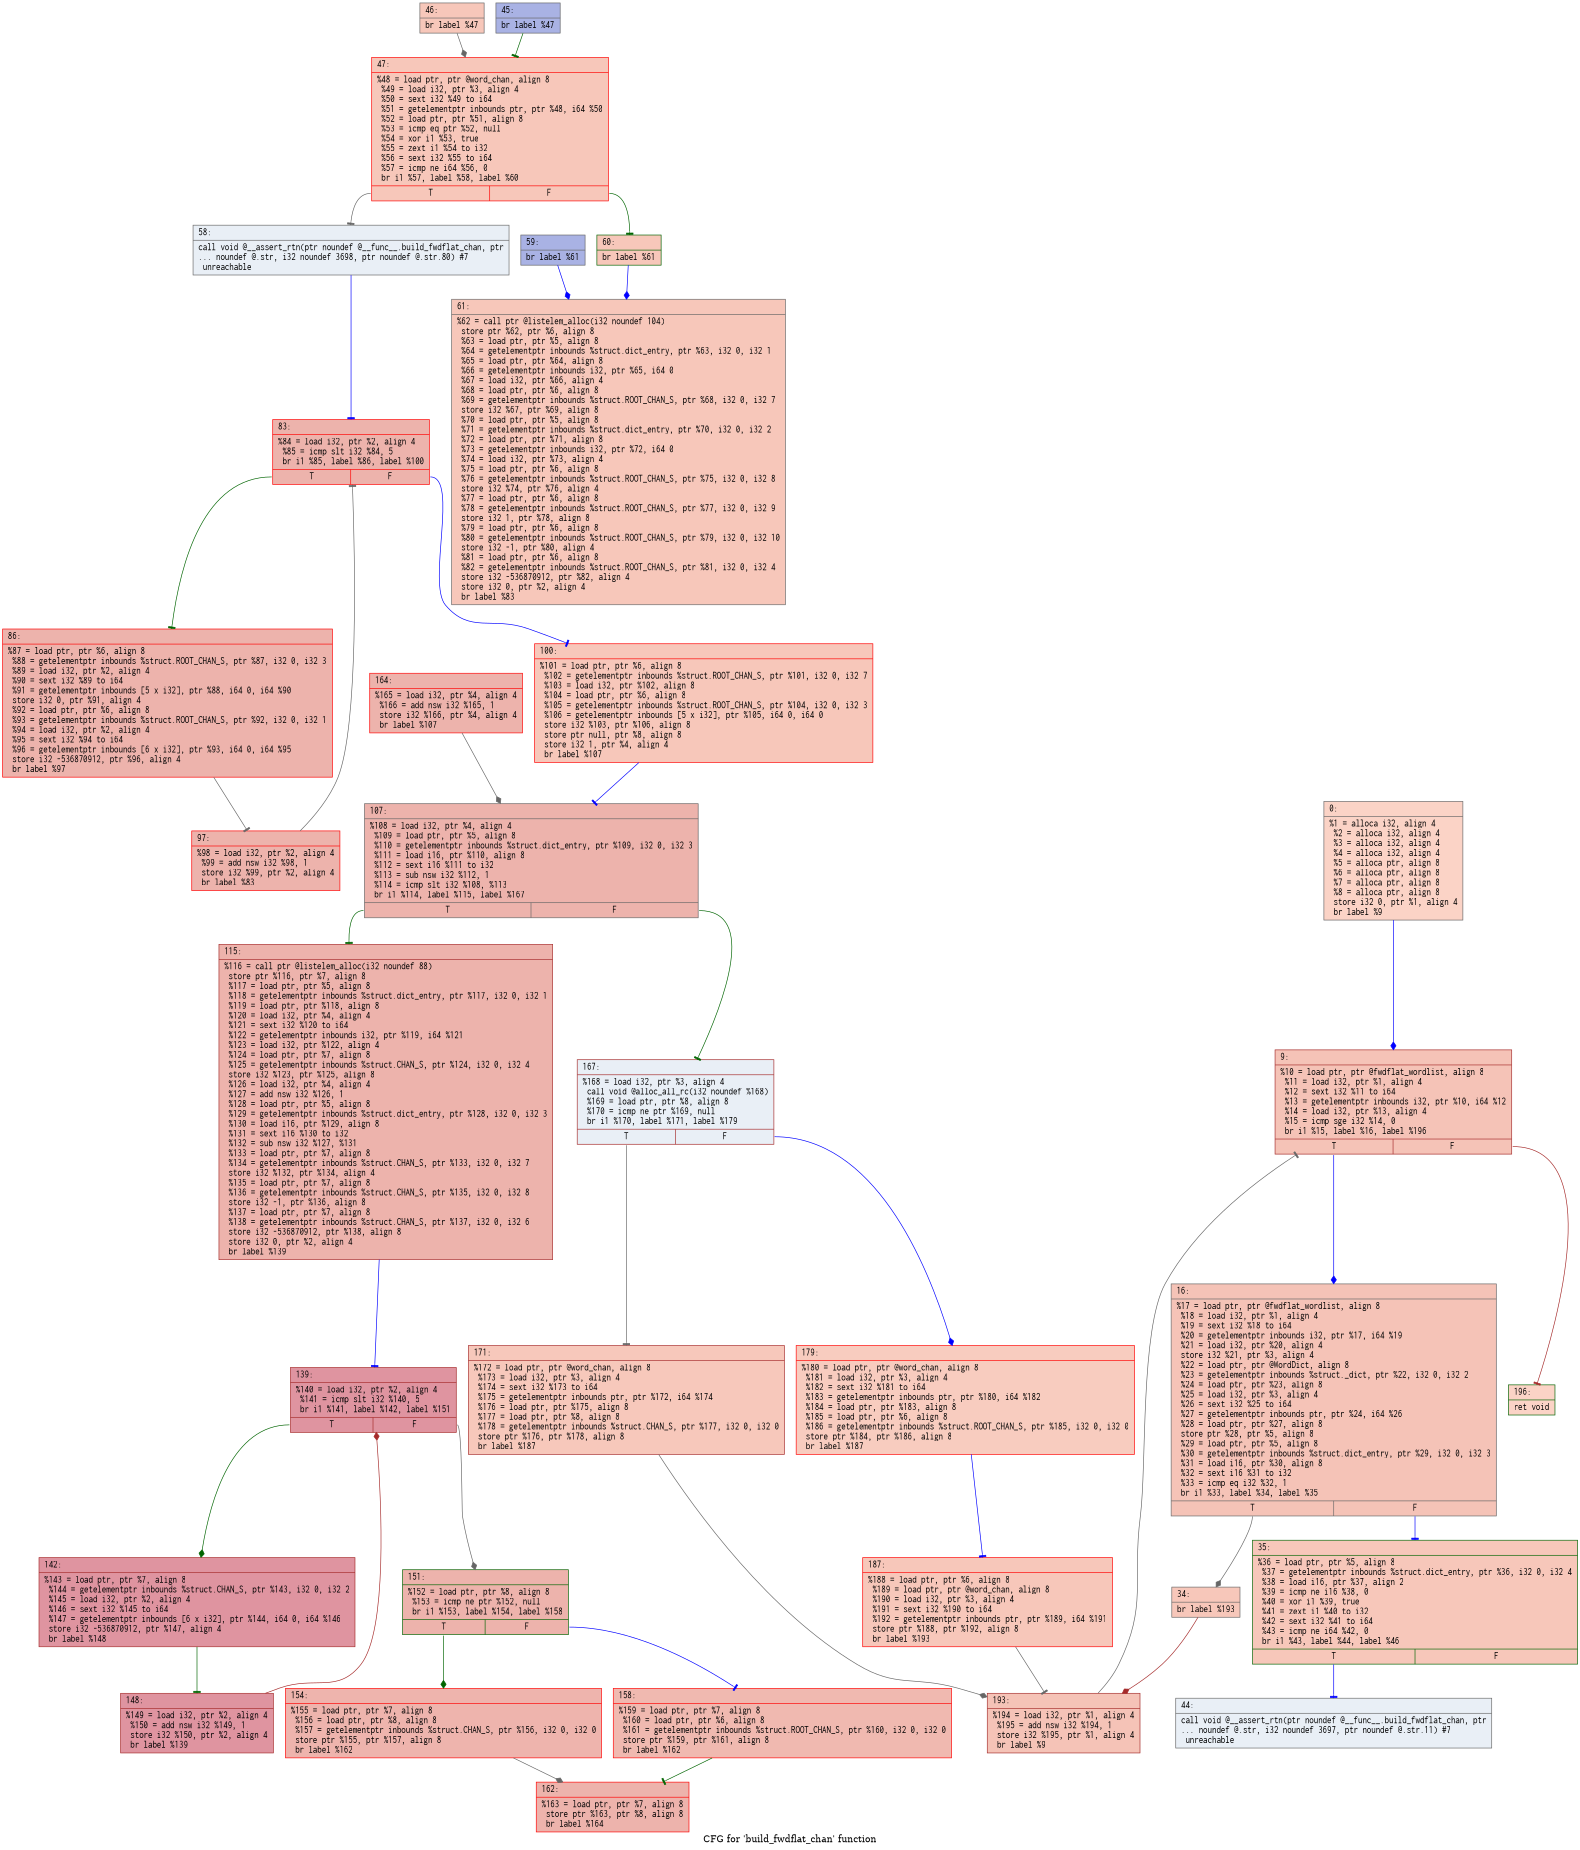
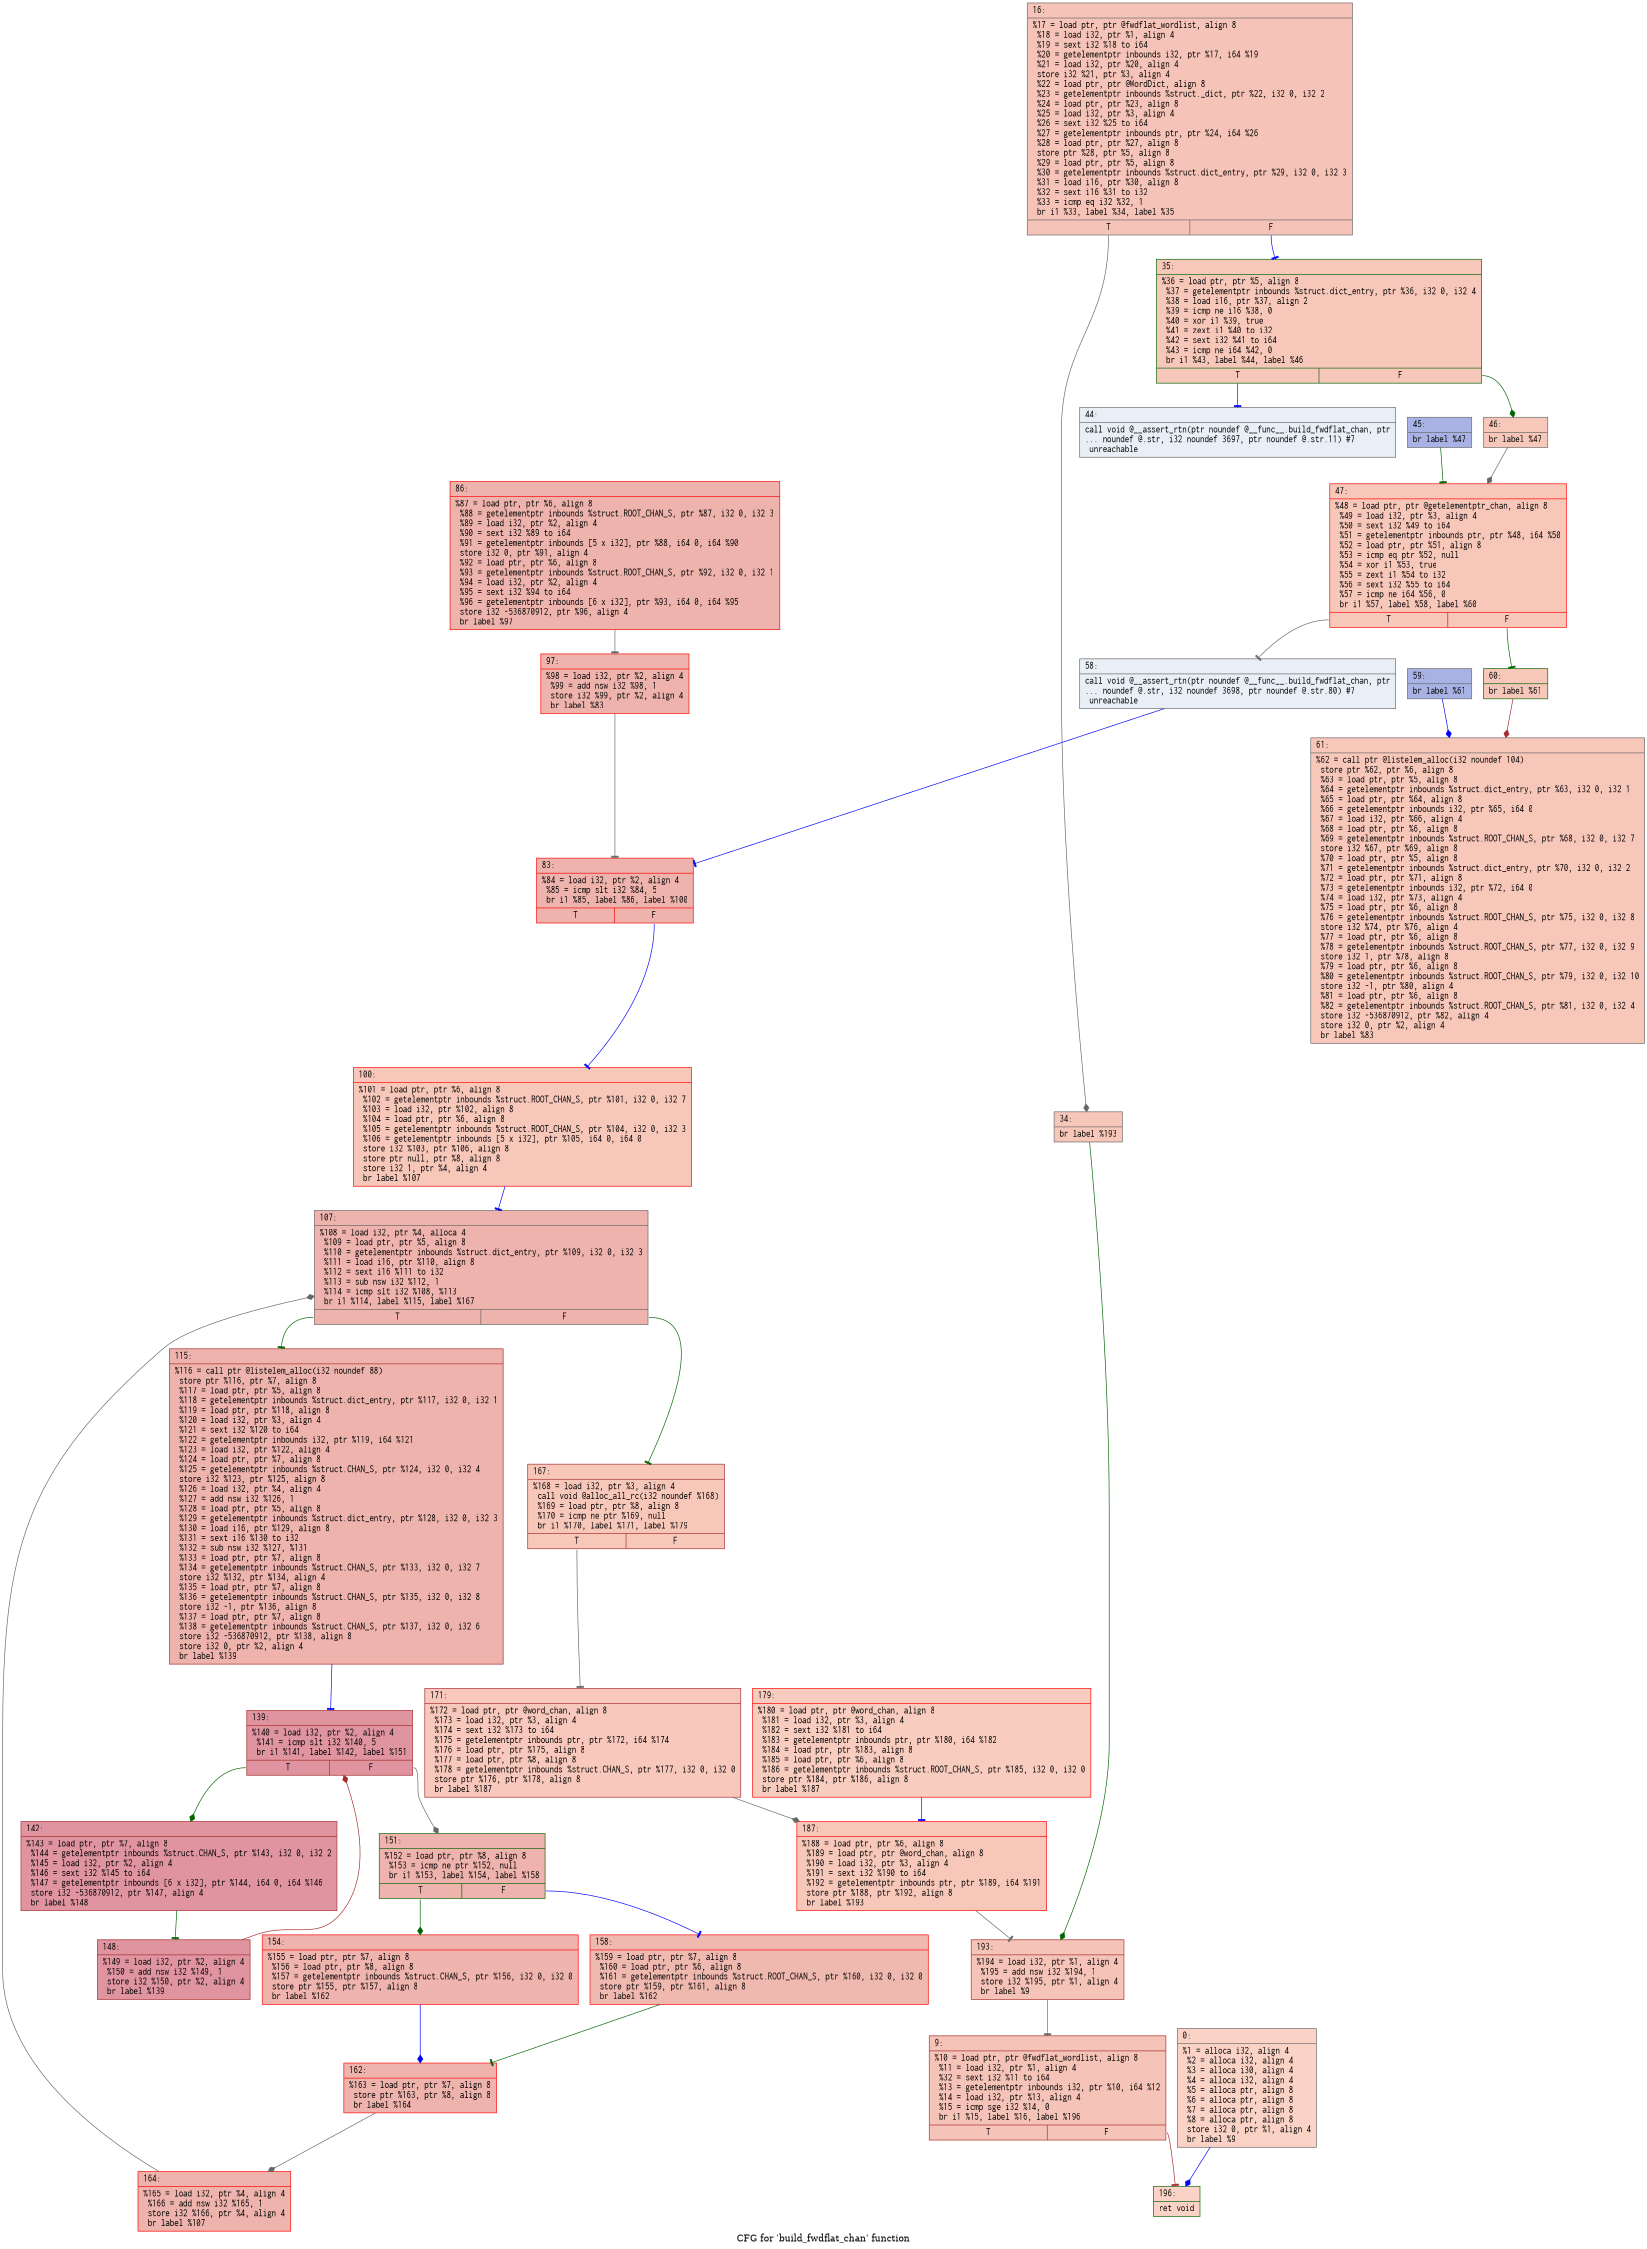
node "47:": text "%48 = load ptr, ptr @word_chan, align 8" -> "%48 = load ptr, ptr @getelementptr_chan, align 8"
edge "60:" -> "61:": color blue -> brown
edge "35:" -> "46:": added
edge "83:" -> "86:": removed
node "107:": text "%108 = load i32, ptr %4, align 4" -> "%108 = load i32, ptr %4, alloca 4"
node "0:": text "%3 = alloca i32, align 4" -> "%3 = alloca i30, align 4"
edge "0:" -> "9:": now "0:" -> "196:"
node "115:": text "%120 = load i32, ptr %4, align 4" -> "%120 = load i32, ptr %3, align 4"
node "9:": text "%12 = sext i32 %11 to i64" -> "%32 = sext i32 %11 to i64"
node "167:": fillcolor #cedaeb70 -> #ec7f6370
edge "167:" -> "179:": removed
edge "9:" -> "16:": removed
edge "171:" -> "193:": now "171:" -> "187:"
edge "34:" -> "193:": color brown -> darkgreen
edge "154:" -> "162:": color gray40 -> blue
edge "162:" -> "164:": added
